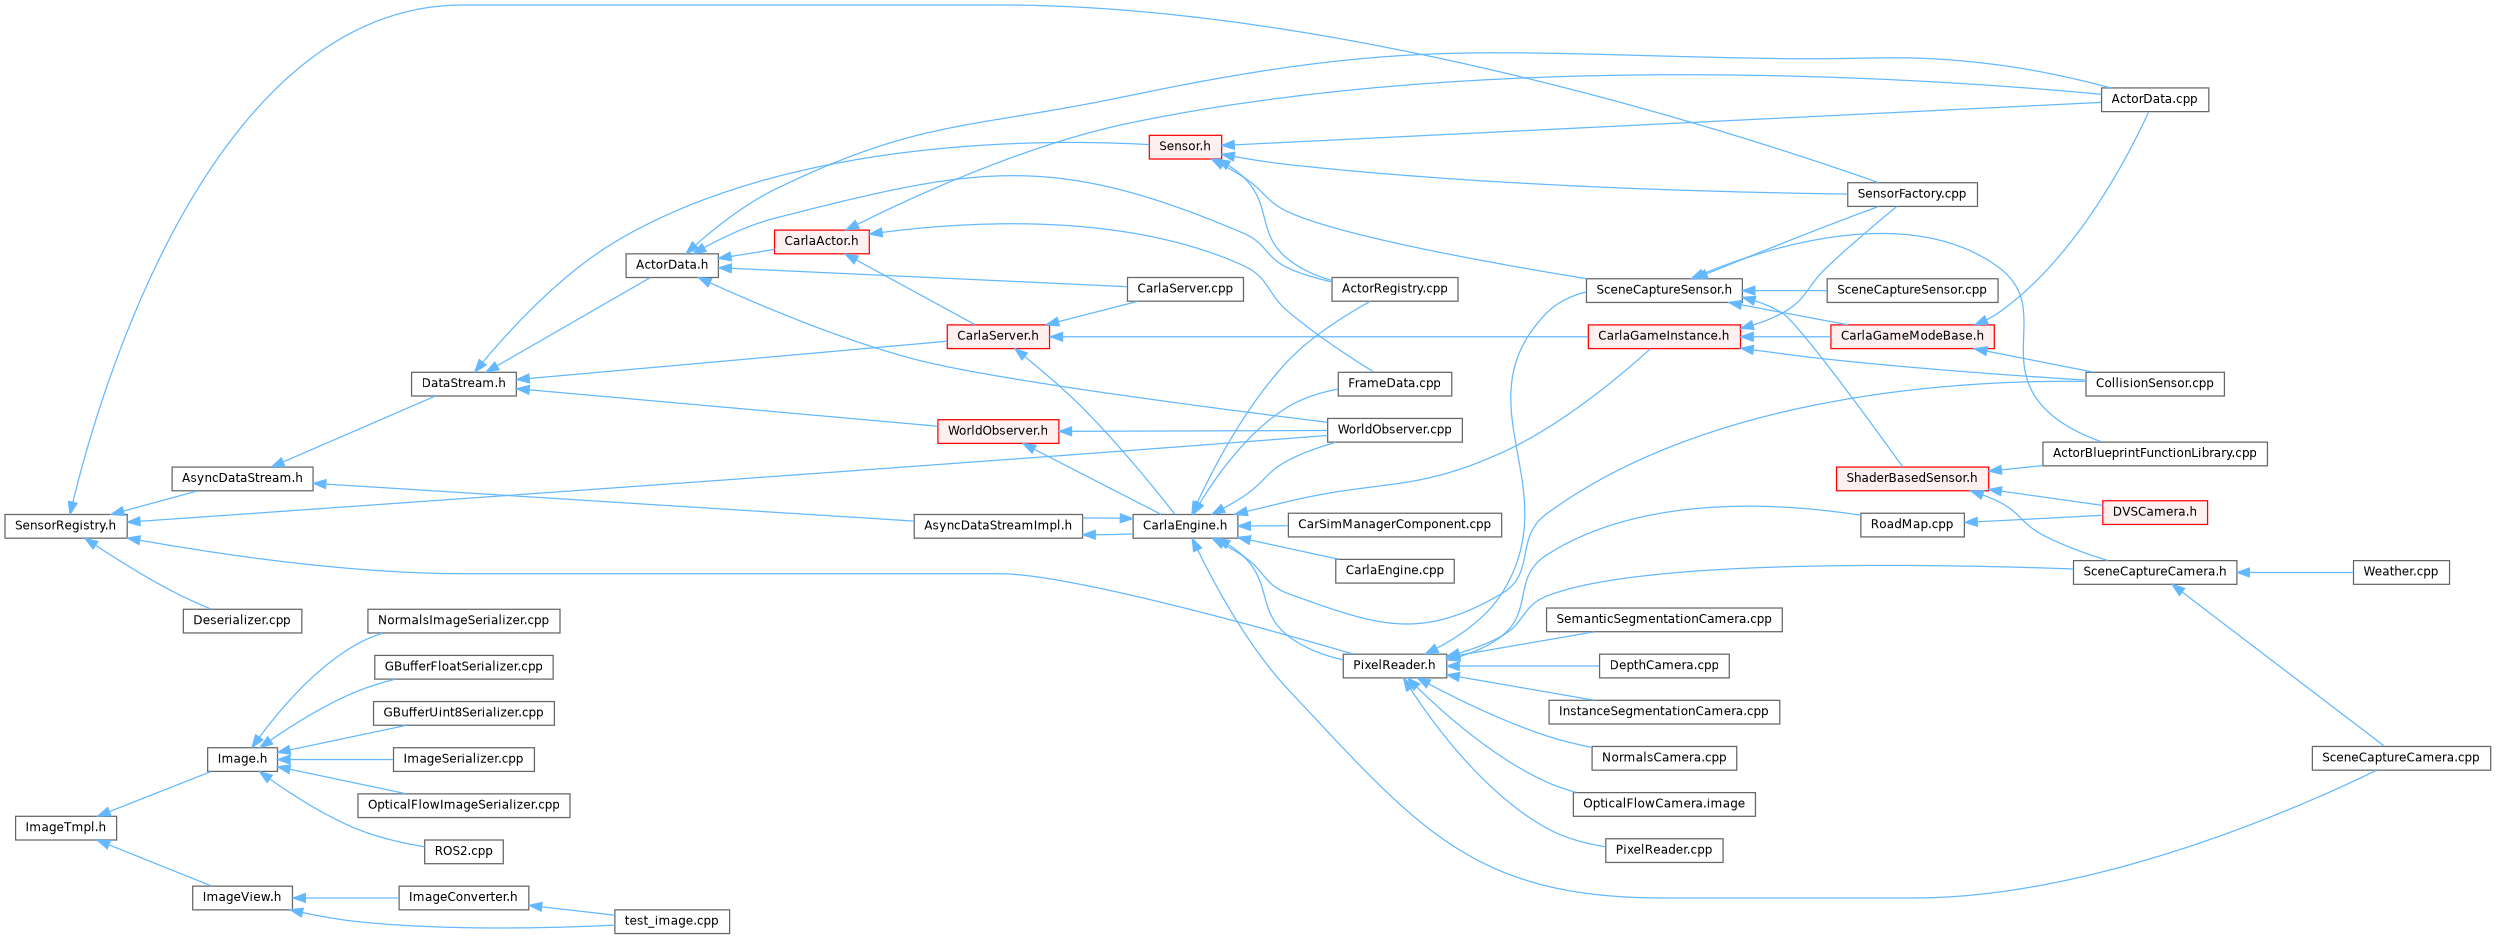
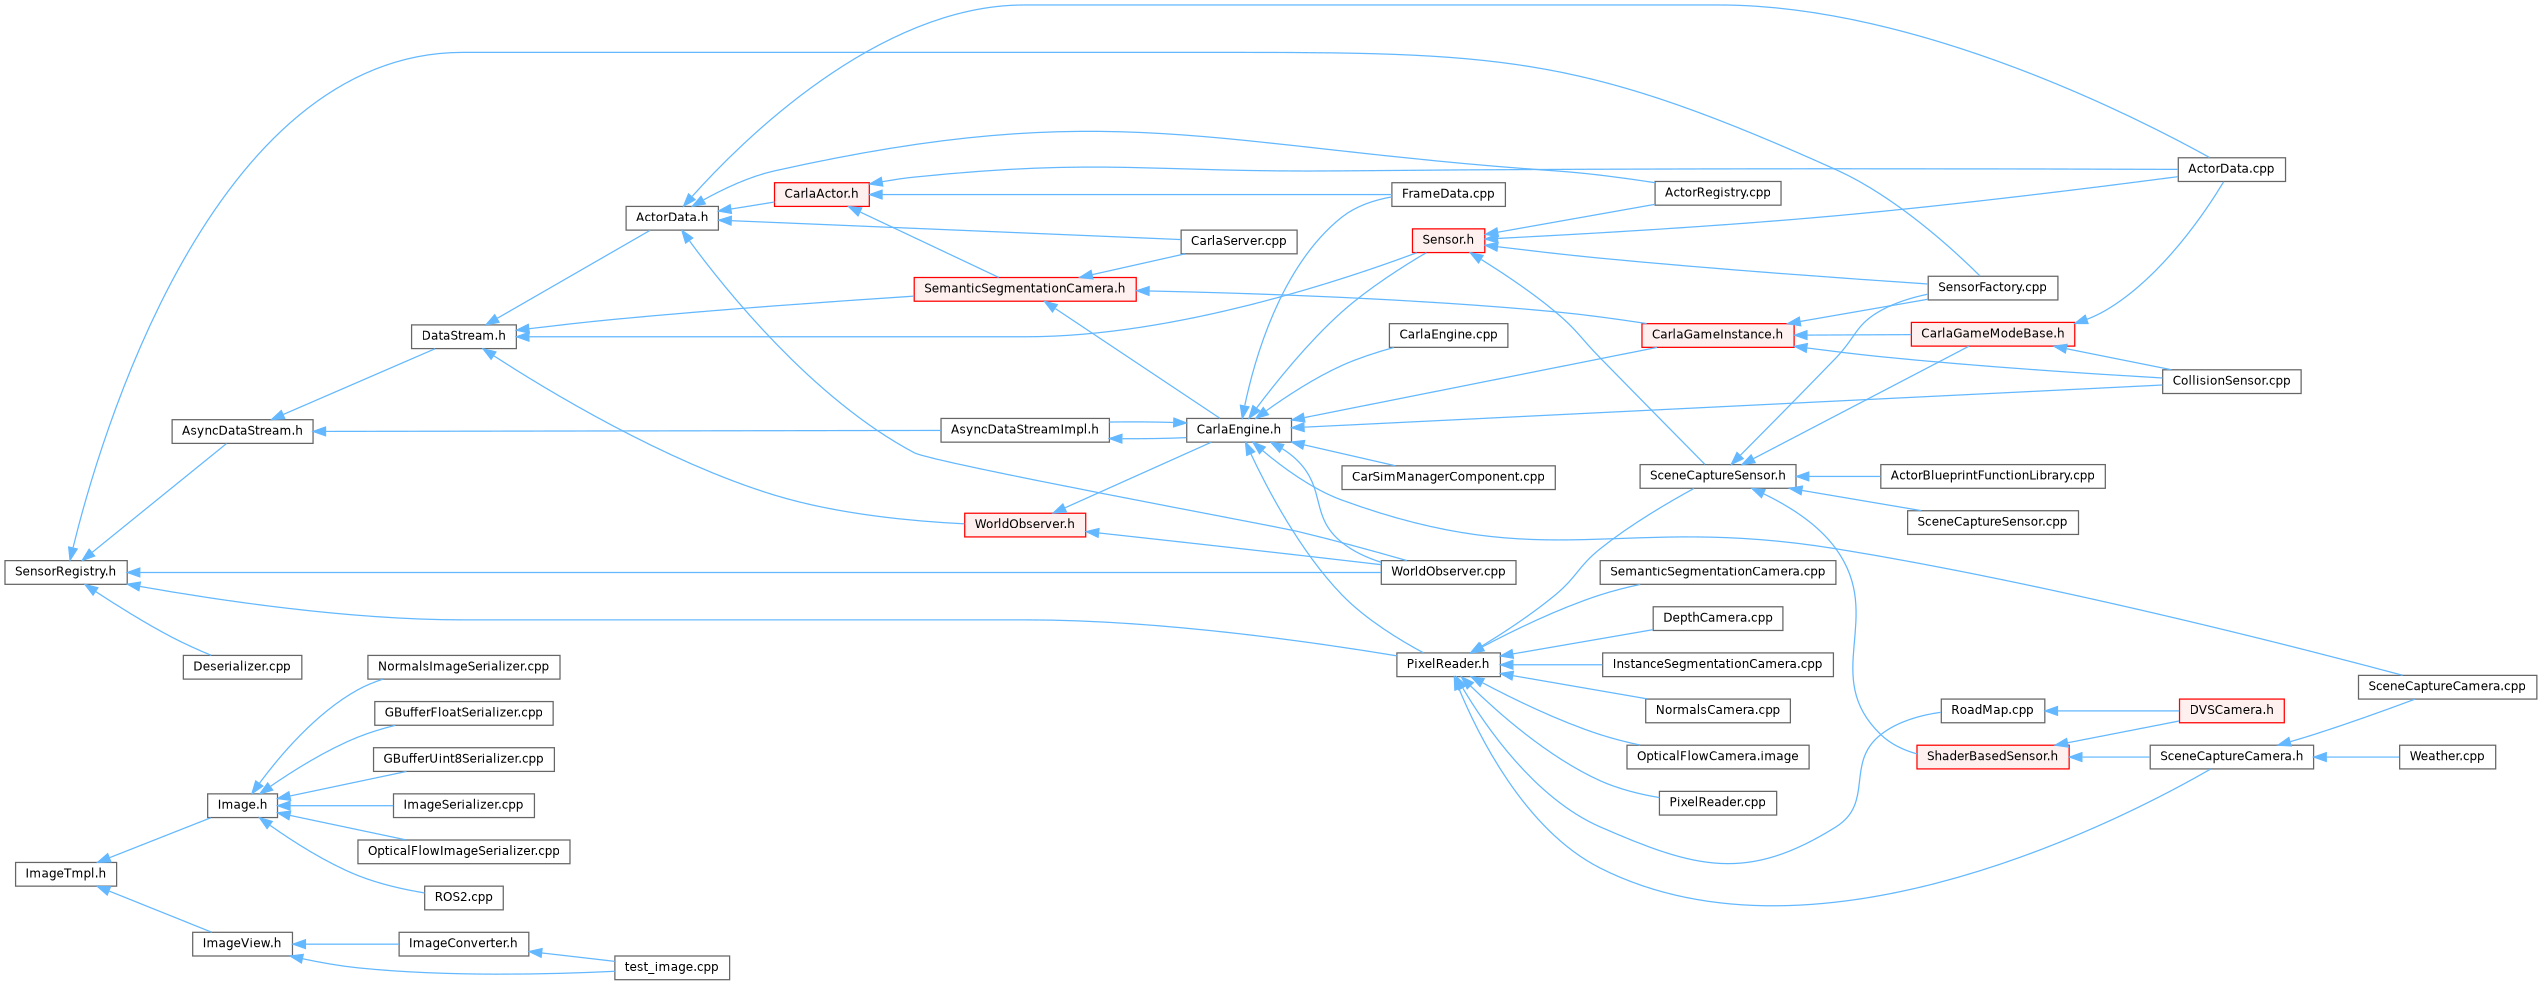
node "CarlaServer.h": label "CarlaServer.h" -> "SemanticSegmentationCamera.h"
edge "ActorRegistry.cpp" -> "CarlaEngine.h": now "Sensor.h" -> "CarlaEngine.h"
edge "ActorBlueprintFunctionLibrary.cpp" -> "ShaderBasedSensor.h": removed
